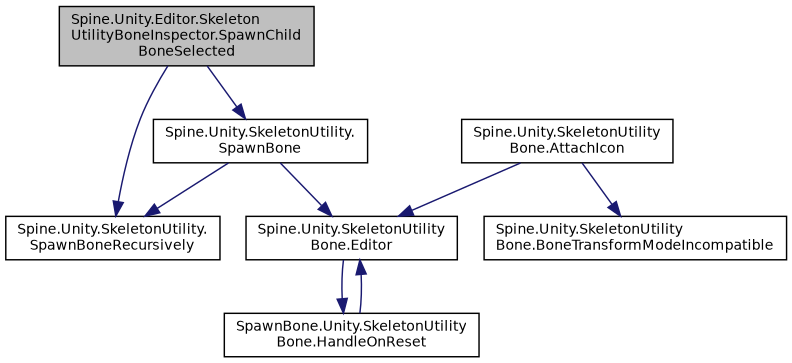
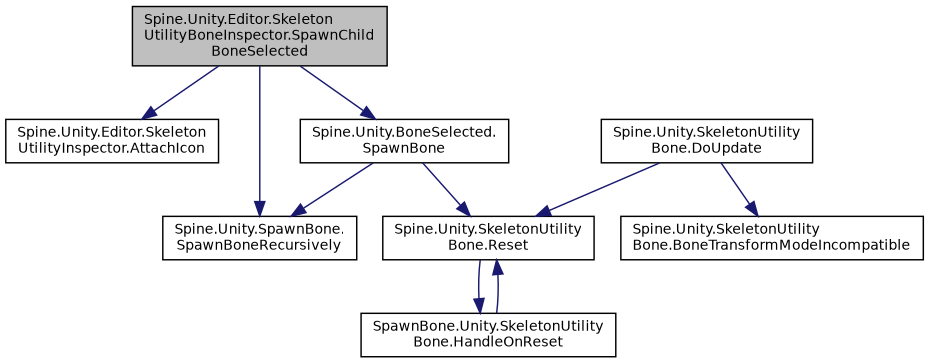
node "Spine.Unity.Editor.Skeleton UtilityInspector.AttachIcon": added
node "Spine.Unity.SkeletonUtility. SpawnBone": label "Spine.Unity.SkeletonUtility. SpawnBone" -> "Spine.Unity.BoneSelected. SpawnBone"
node "Spine.Unity.SkeletonUtility Bone.AttachIcon": label "Spine.Unity.SkeletonUtility Bone.AttachIcon" -> "Spine.Unity.SkeletonUtility Bone.DoUpdate"
node "Spine.Unity.SkeletonUtility. SpawnBoneRecursively": label "Spine.Unity.SkeletonUtility. SpawnBoneRecursively" -> "Spine.Unity.SpawnBone. SpawnBoneRecursively"
node "Spine.Unity.SkeletonUtility Bone.Editor": label "Spine.Unity.SkeletonUtility Bone.Editor" -> "Spine.Unity.SkeletonUtility Bone.Reset"
